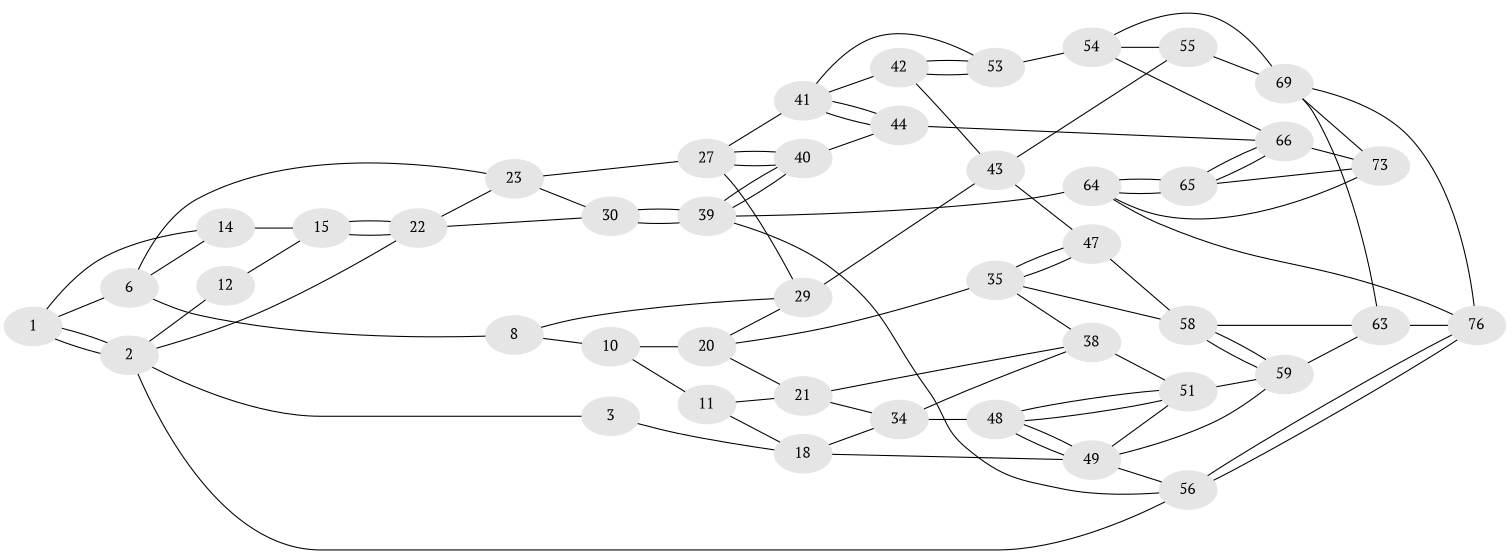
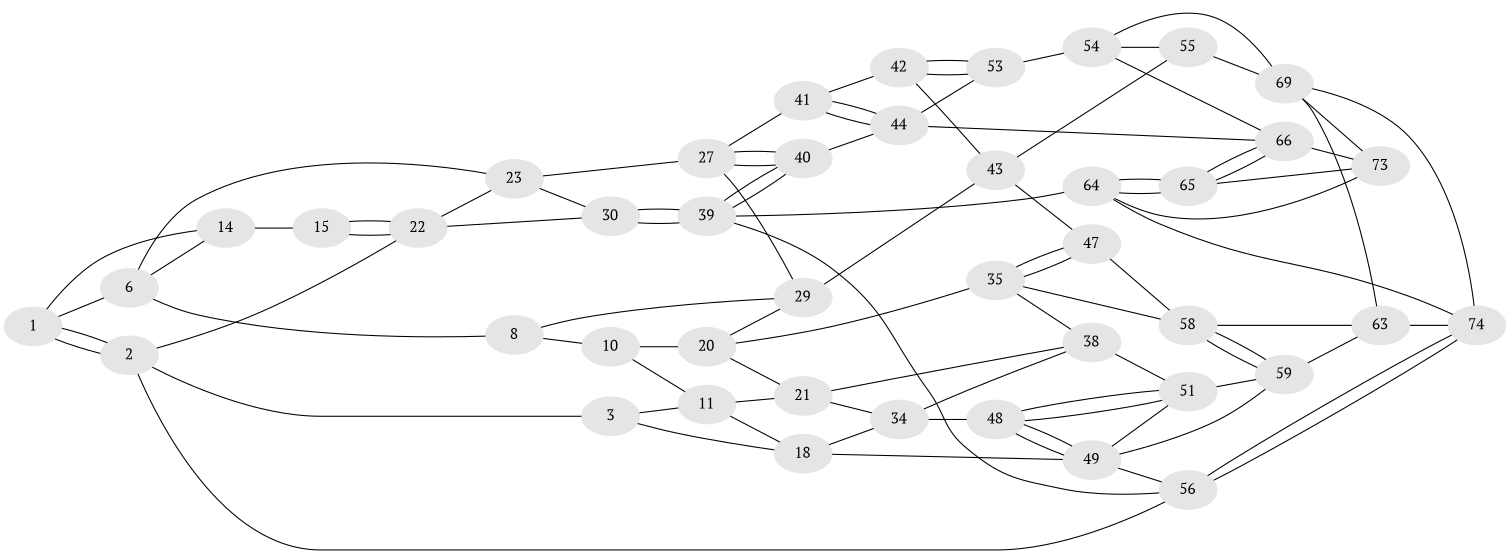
edge "53" -- "41": now "53" -- "44"
node "12": removed
node "76": label "76" -> "74"
edge "11" -- "3": added
